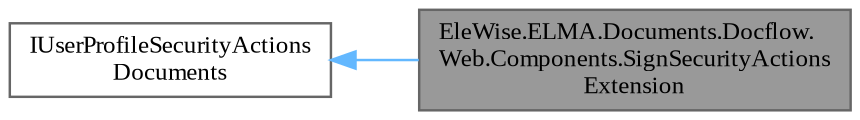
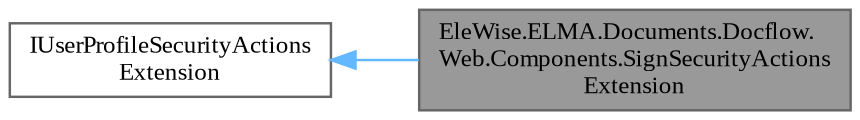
node "IUserProfileSecurityActions Documents": label "IUserProfileSecurityActions Documents" -> "IUserProfileSecurityActions Extension"
